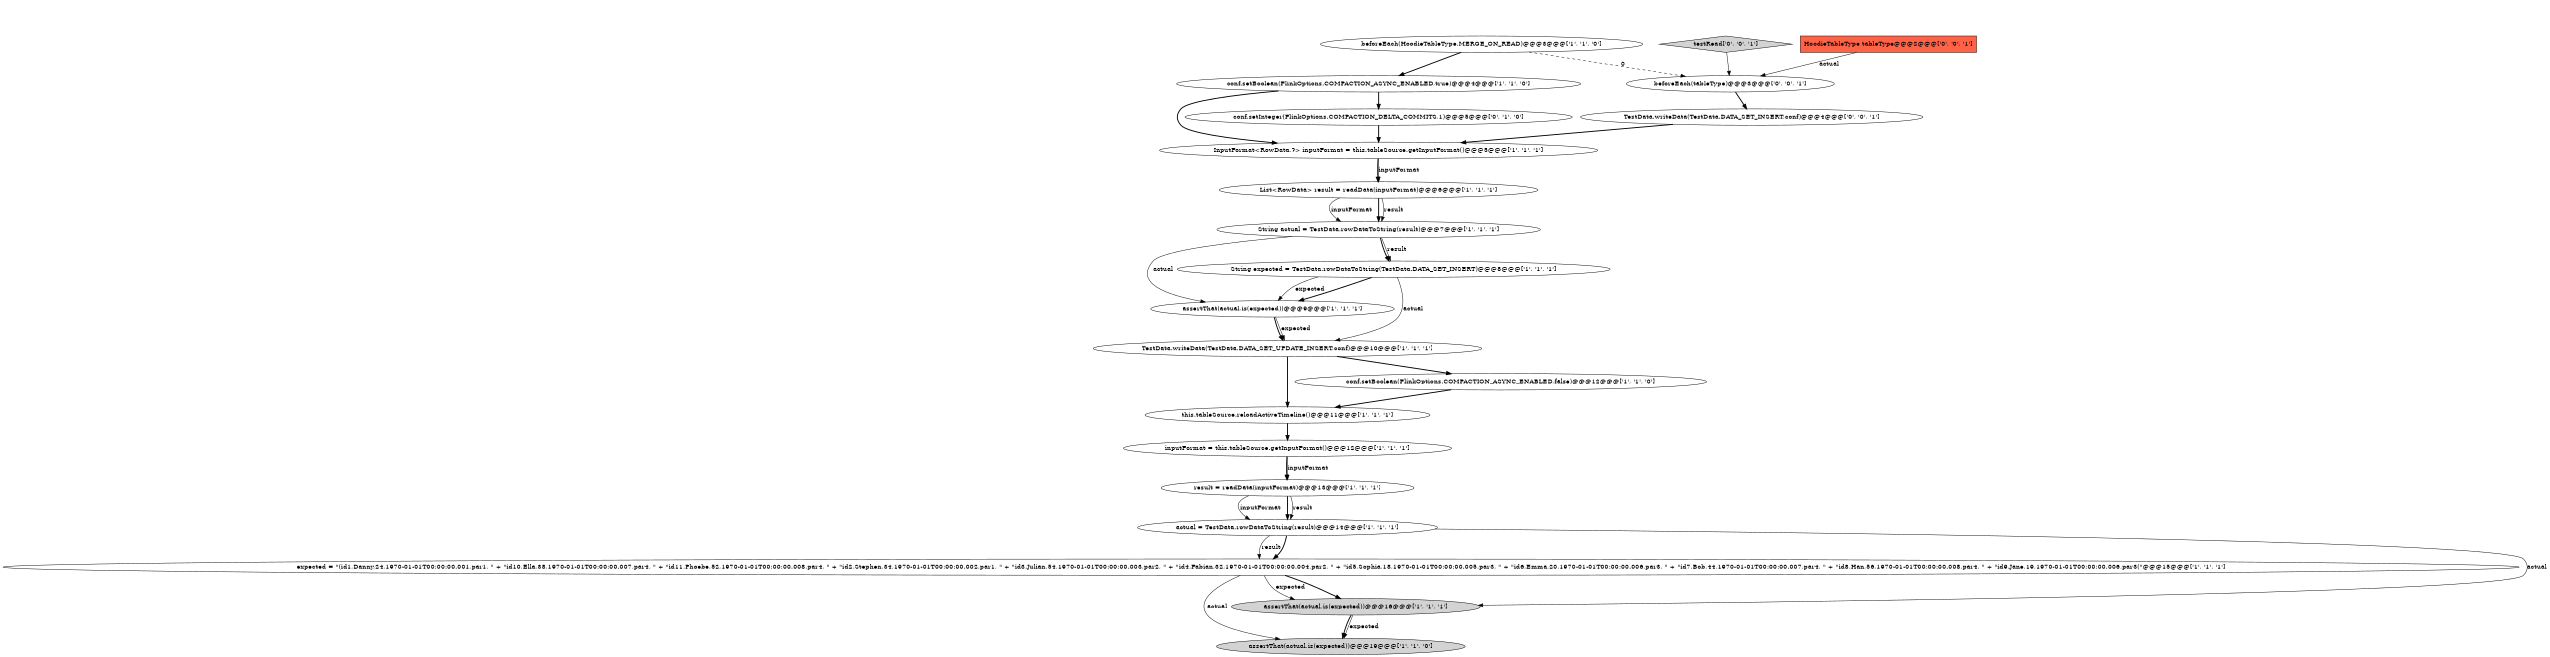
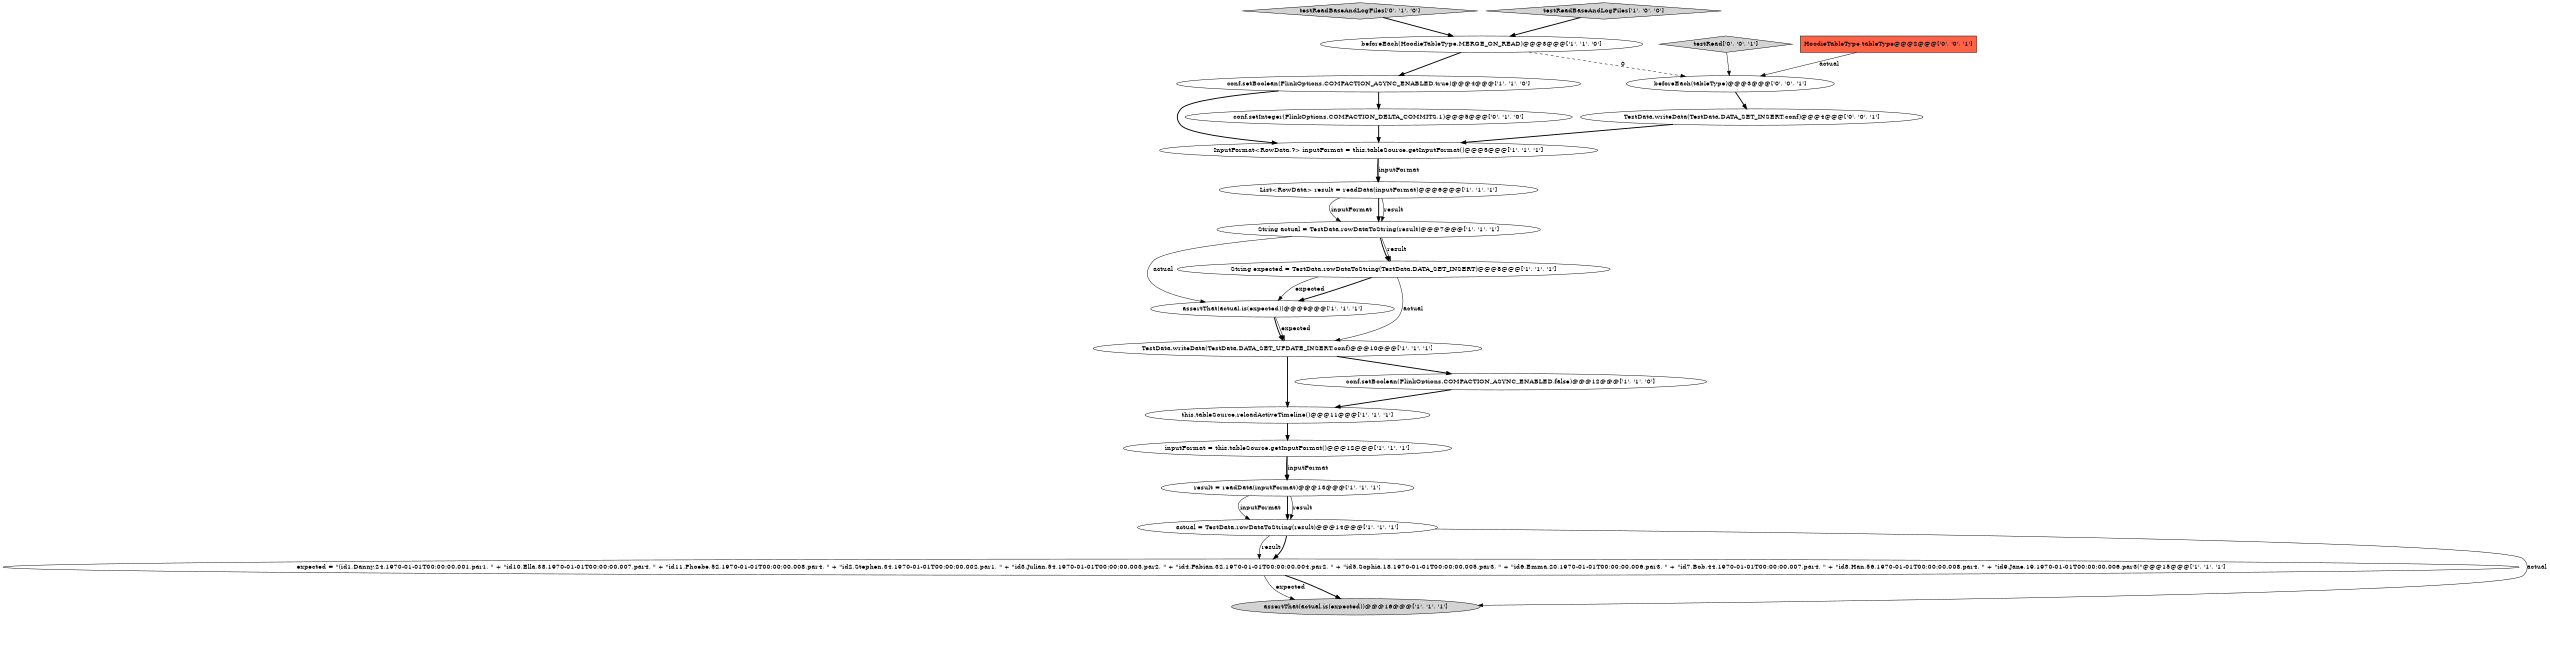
node "testReadBaseAndLogFiles['0', '1', '0']": added
node "testReadBaseAndLogFiles['1', '0', '0']": added
node "assertThat(actual,is(expected))@@@19@@@['1', '1', '0']": removed
